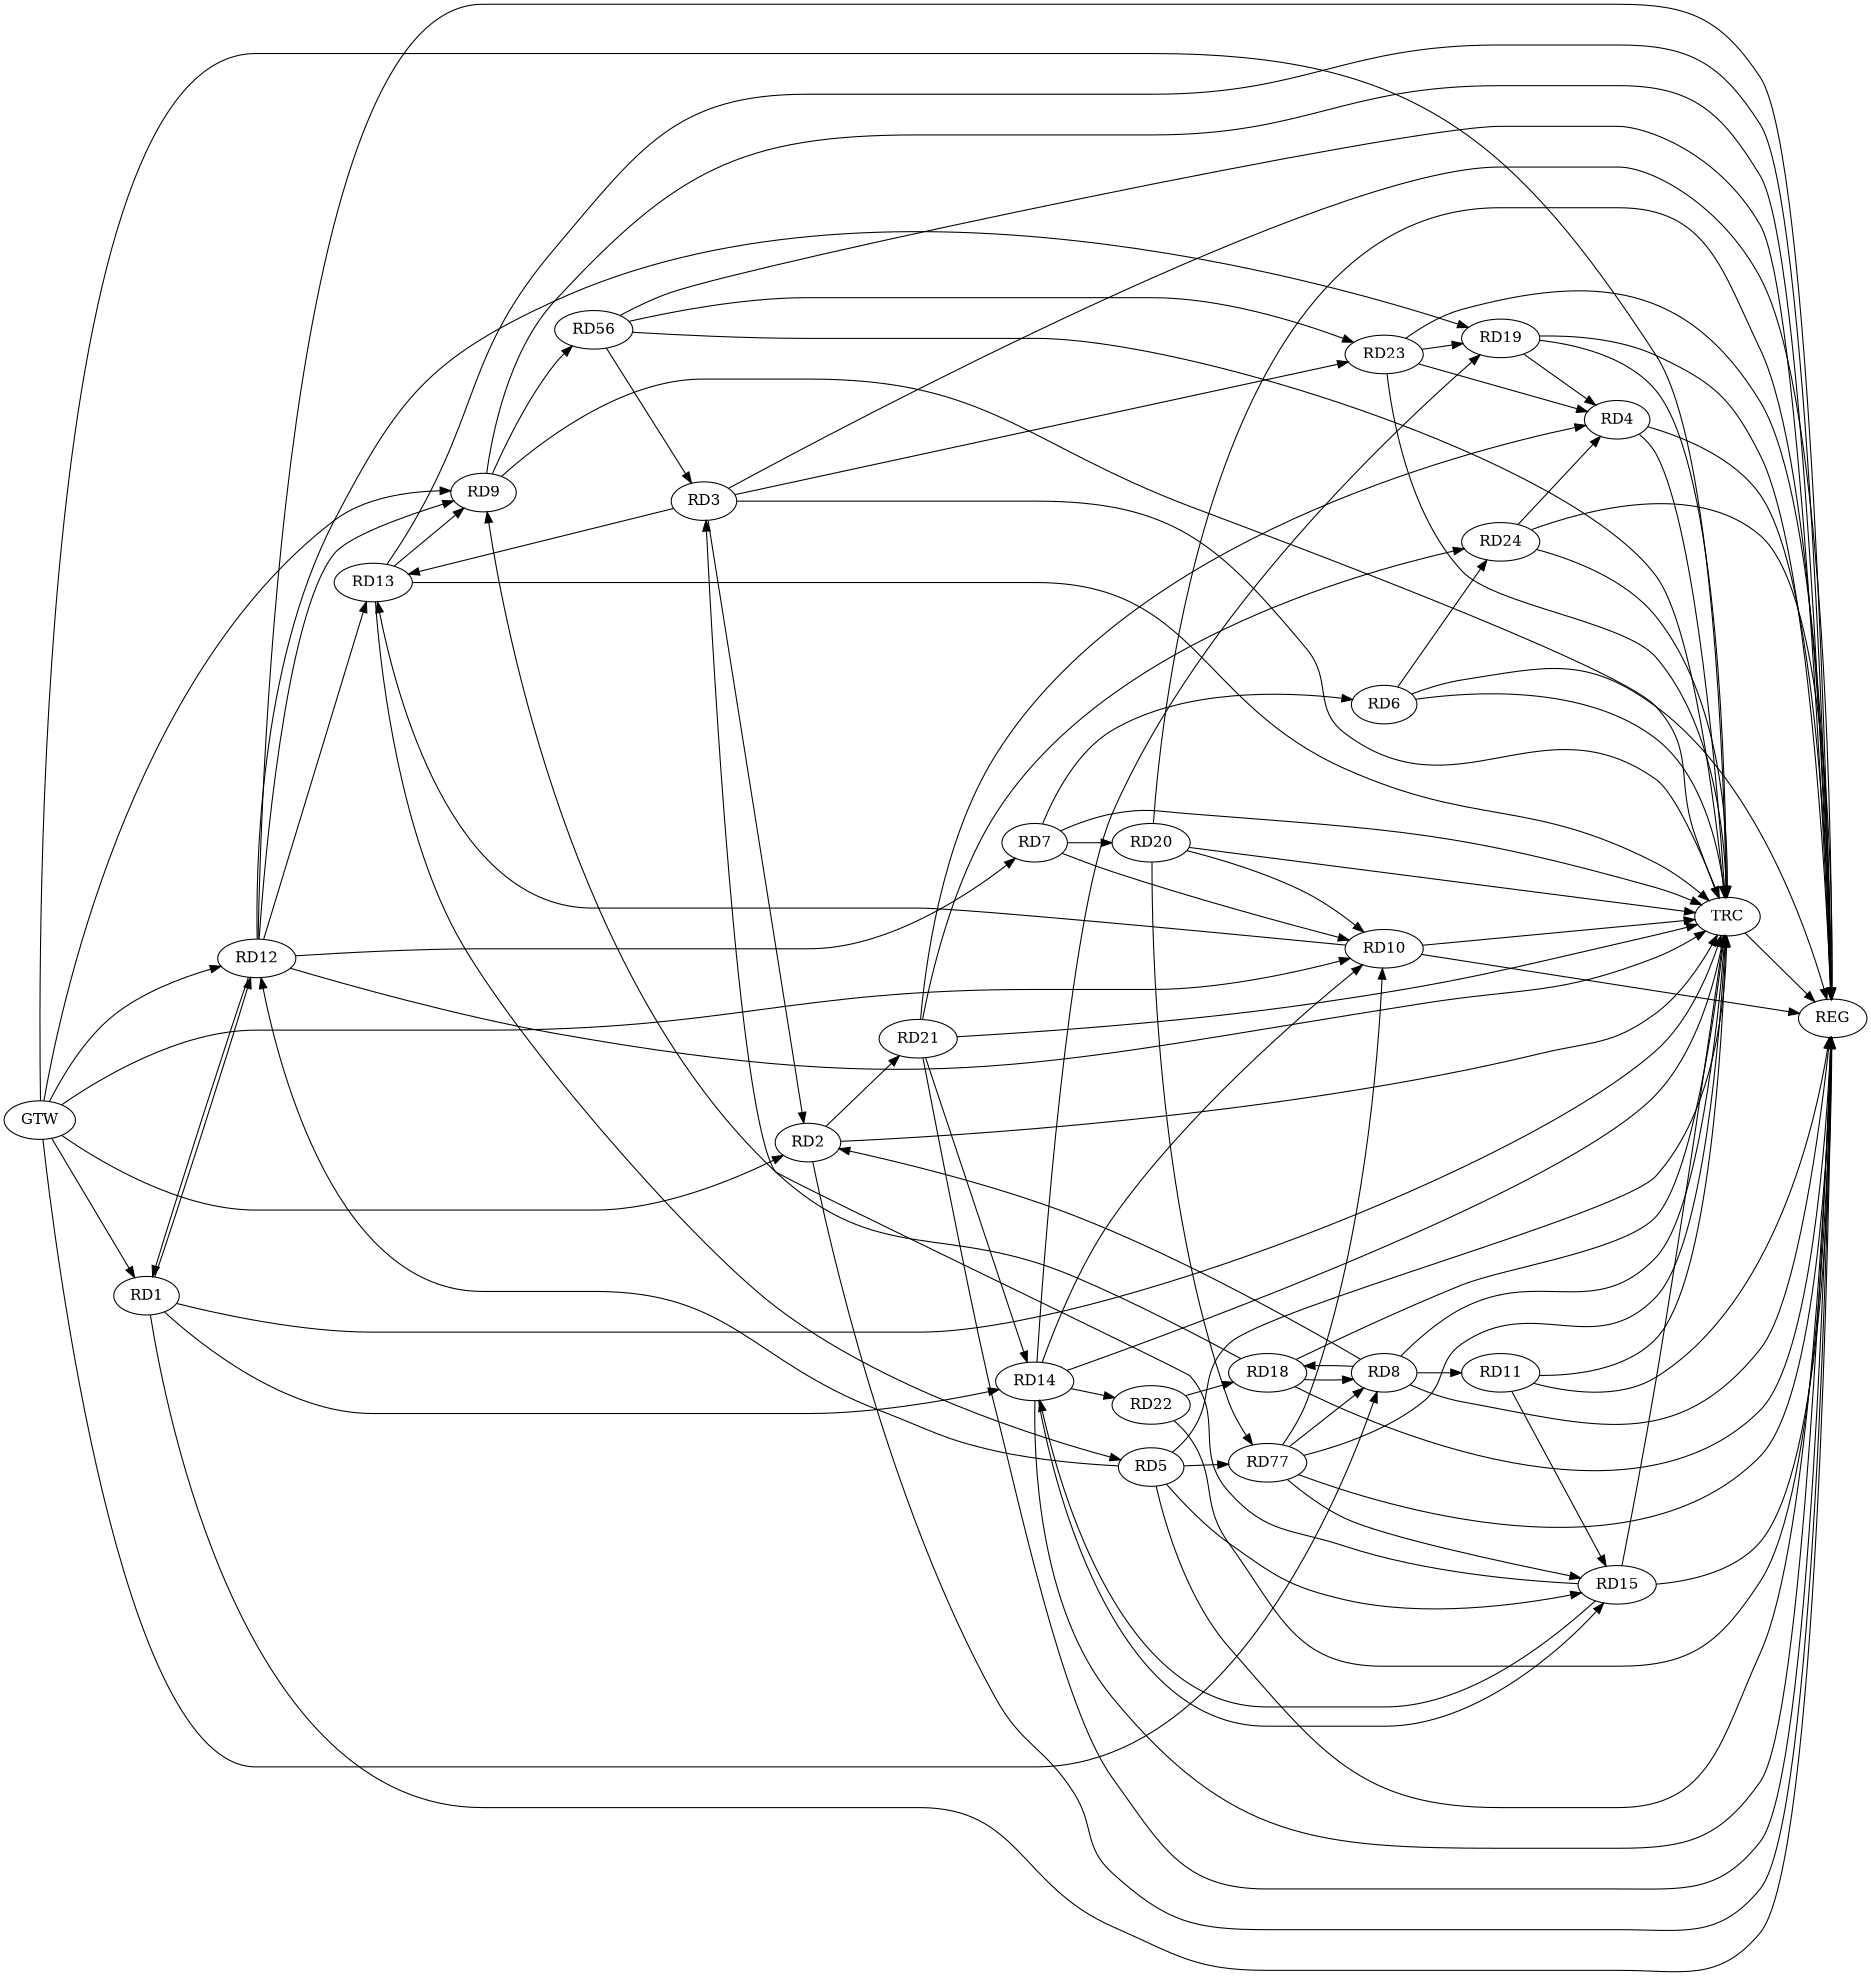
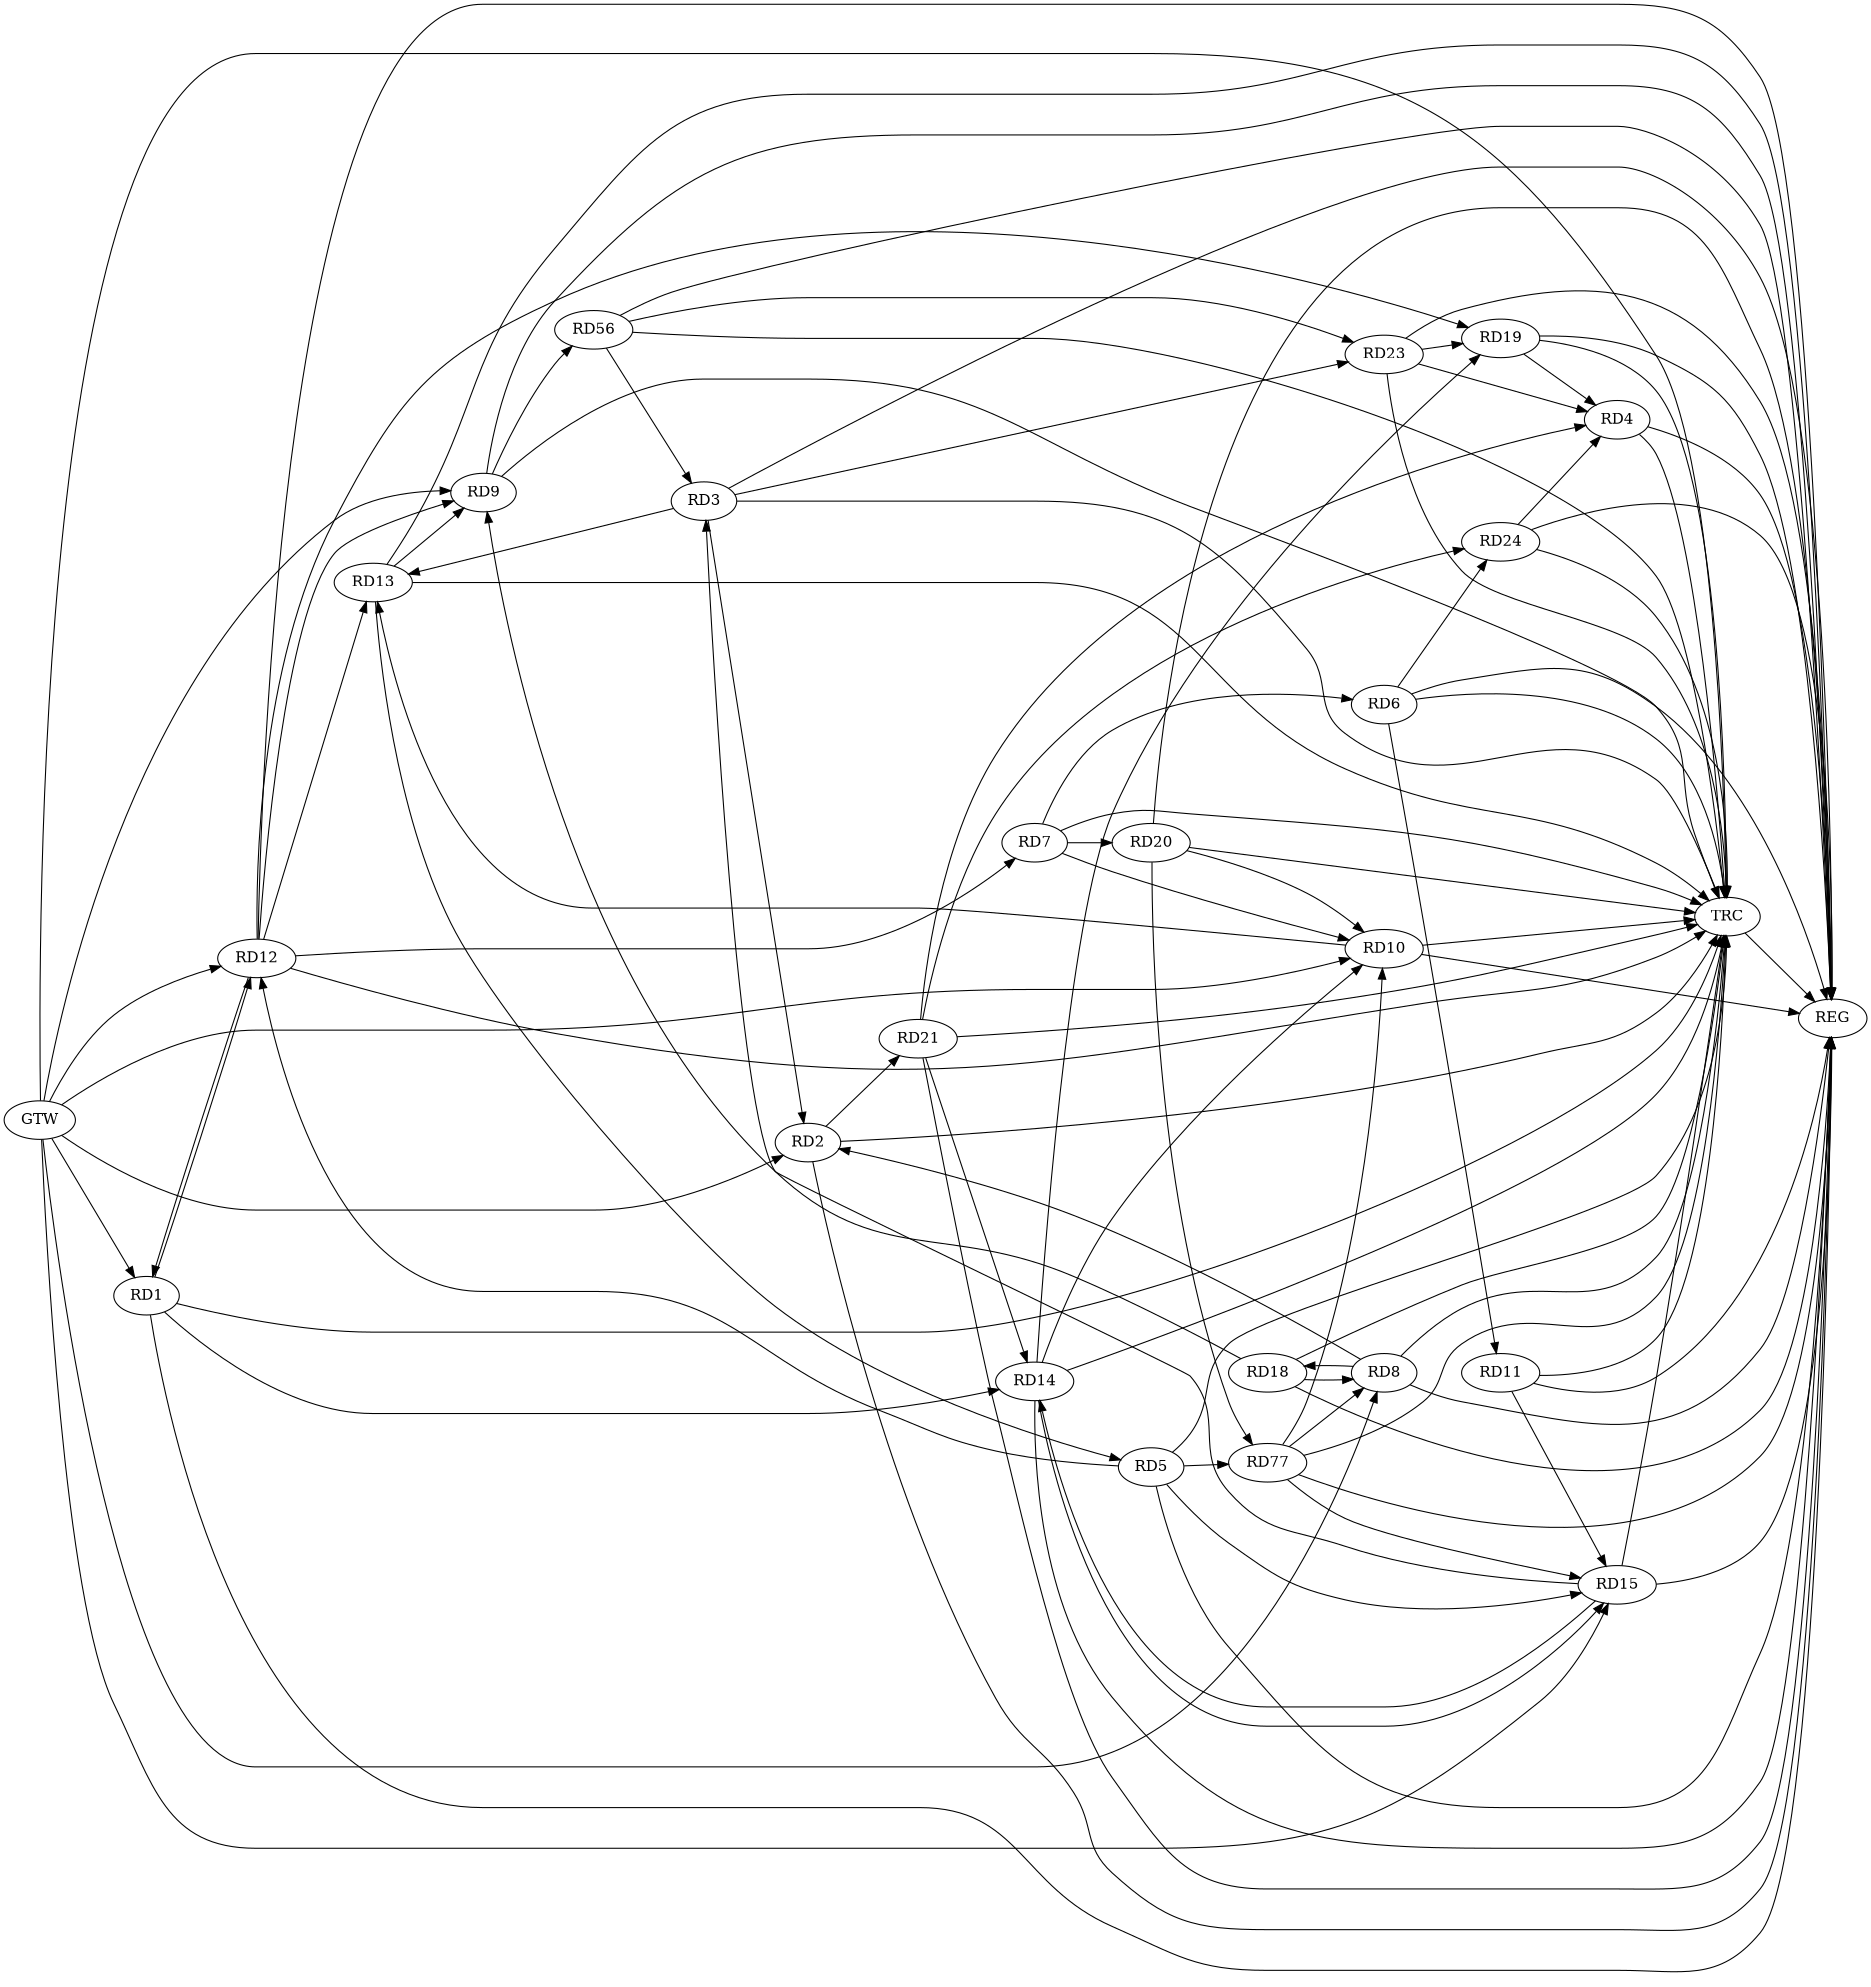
edge "RD8" -> "RD11": now "RD6" -> "RD11"
node "RD22": removed
edge "GTW" -> "RD15": added
